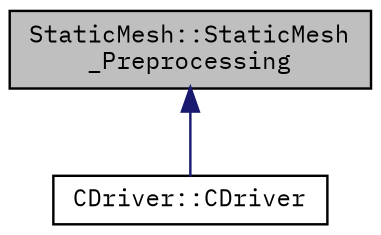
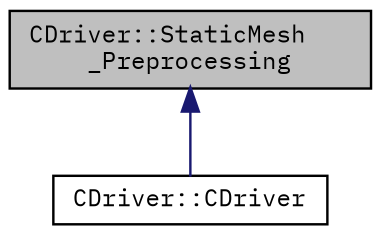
node "StaticMesh::StaticMesh _Preprocessing": label "StaticMesh::StaticMesh _Preprocessing" -> "CDriver::StaticMesh _Preprocessing"
